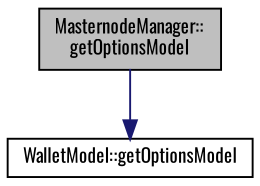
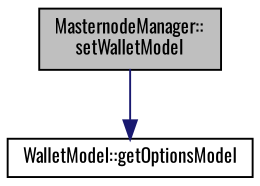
node "MasternodeManager:: getOptionsModel": label "MasternodeManager:: getOptionsModel" -> "MasternodeManager:: setWalletModel"
